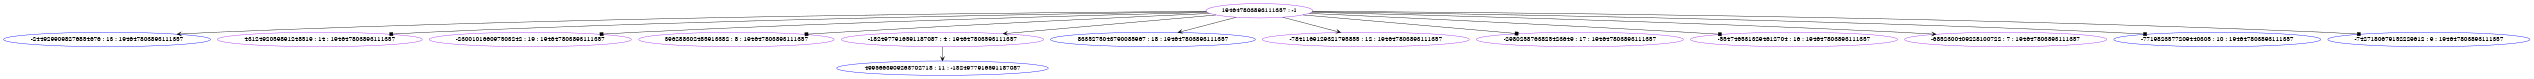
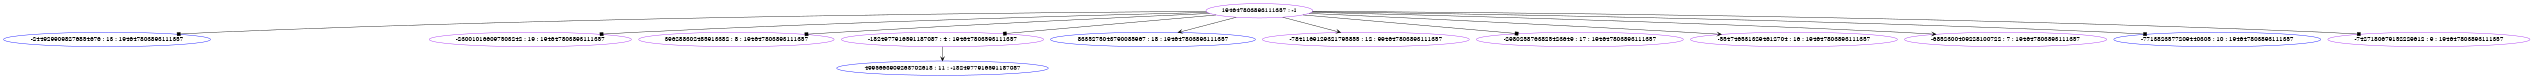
edge "194647803893111357 : -1" -> "-2449299098276854676 : 13 : 194647803893111357": arrowhead vee -> box
edge "194647803893111357 : -1" -> "-5547465313294612704 : 16 : 194647803893111357": arrowhead box -> vee
edge "194647803893111357 : -1" -> "-1824977916591187087 : 4 : 194647803593111357": arrowhead vee -> box
node "4312492059891248519 : 14 : 194647803893111357": removed
node "-7841169129321795855 : 12 : 194647803893111357": label "-7841169129321795855 : 12 : 194647803893111357" -> "-7841169129321795855 : 12 : 994647803893111357"
node "-7719823577209440305 : 10 : 194647803893111357": label "-7719823577209440305 : 10 : 194647803893111357" -> "-7713823577209440305 : 10 : 194647803893111357"
node "-7427180679152229612 : 9 : 194647803893111357": color blue -> purple
node "4995663909263702718 : 11 : -1824977916591187087": label "4995663909263702718 : 11 : -1824977916591187087" -> "4995663909263702618 : 11 : -1824977916591187087"
